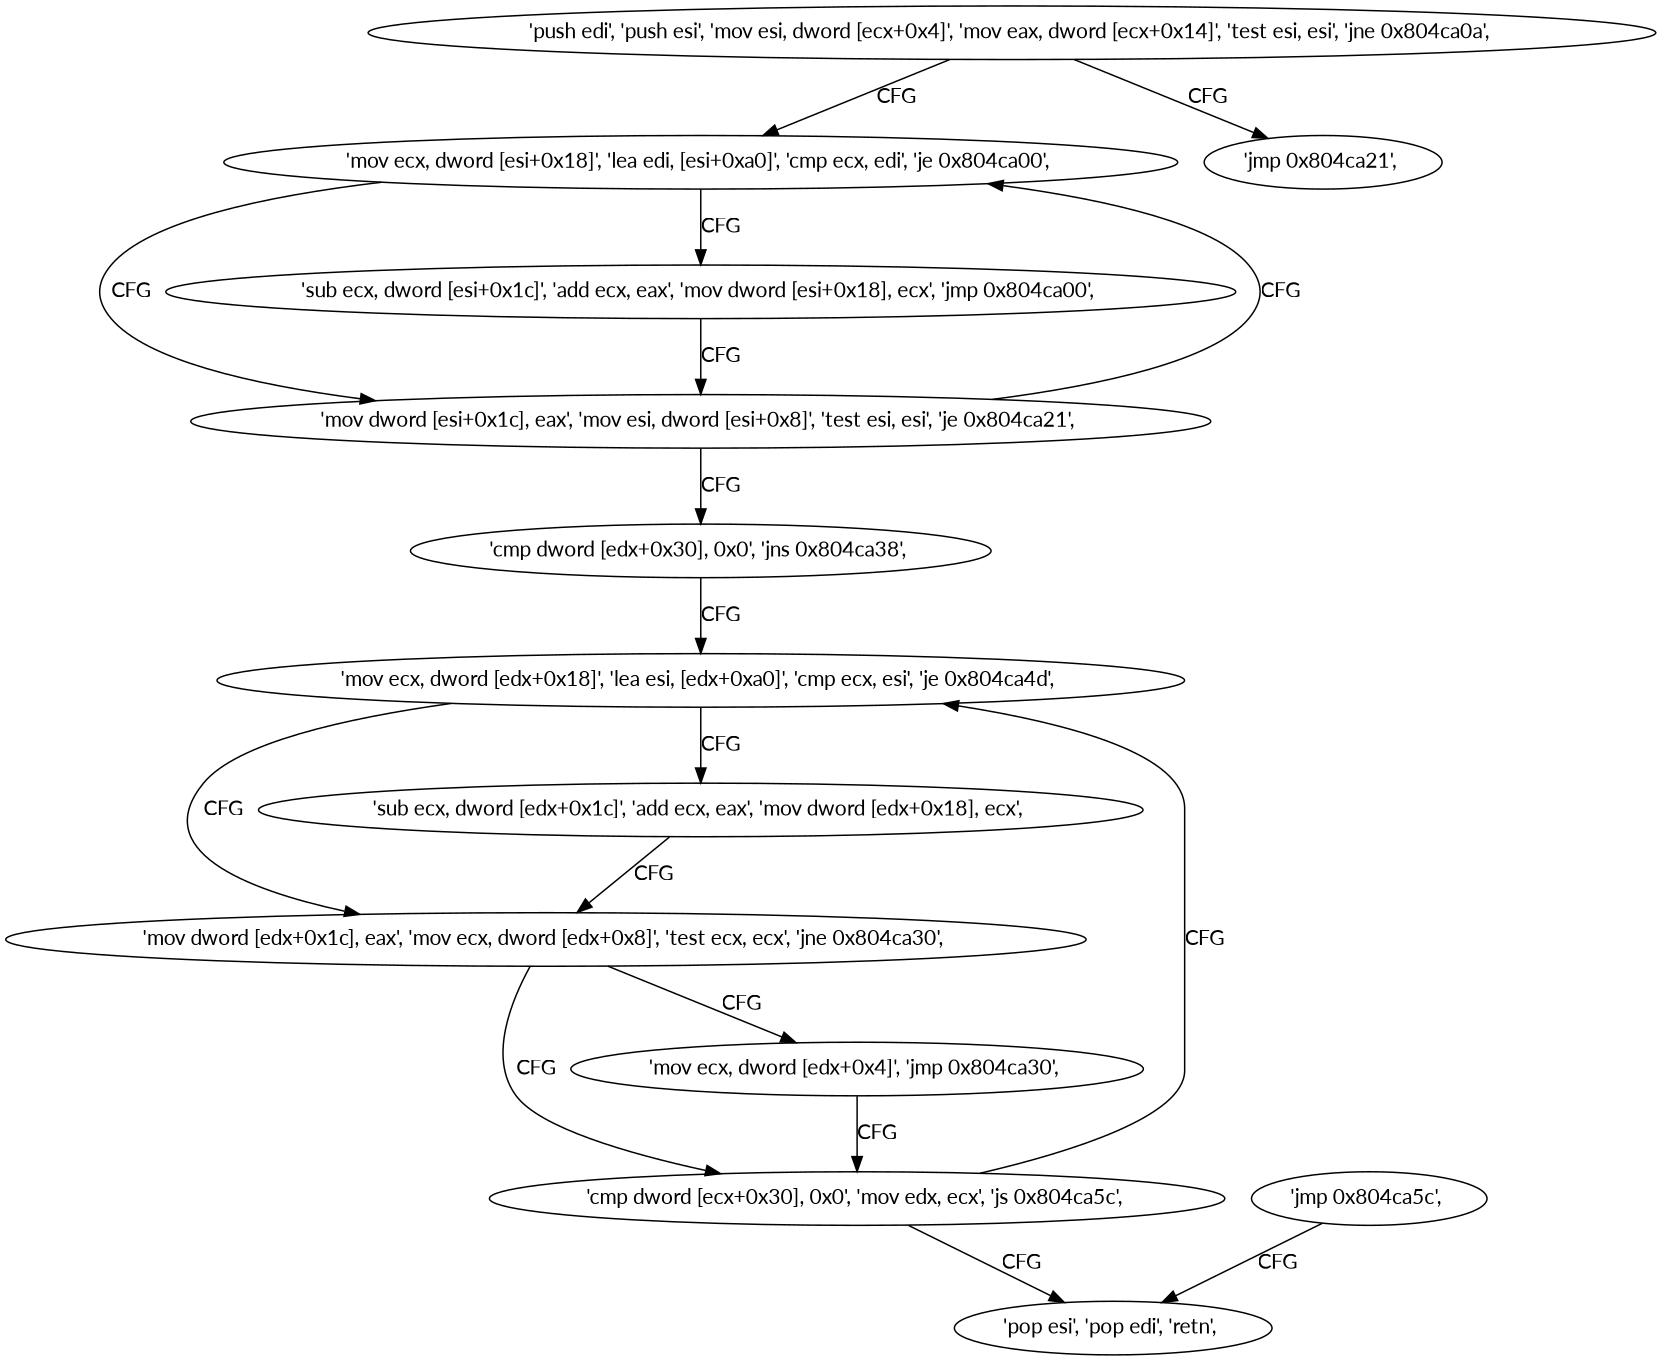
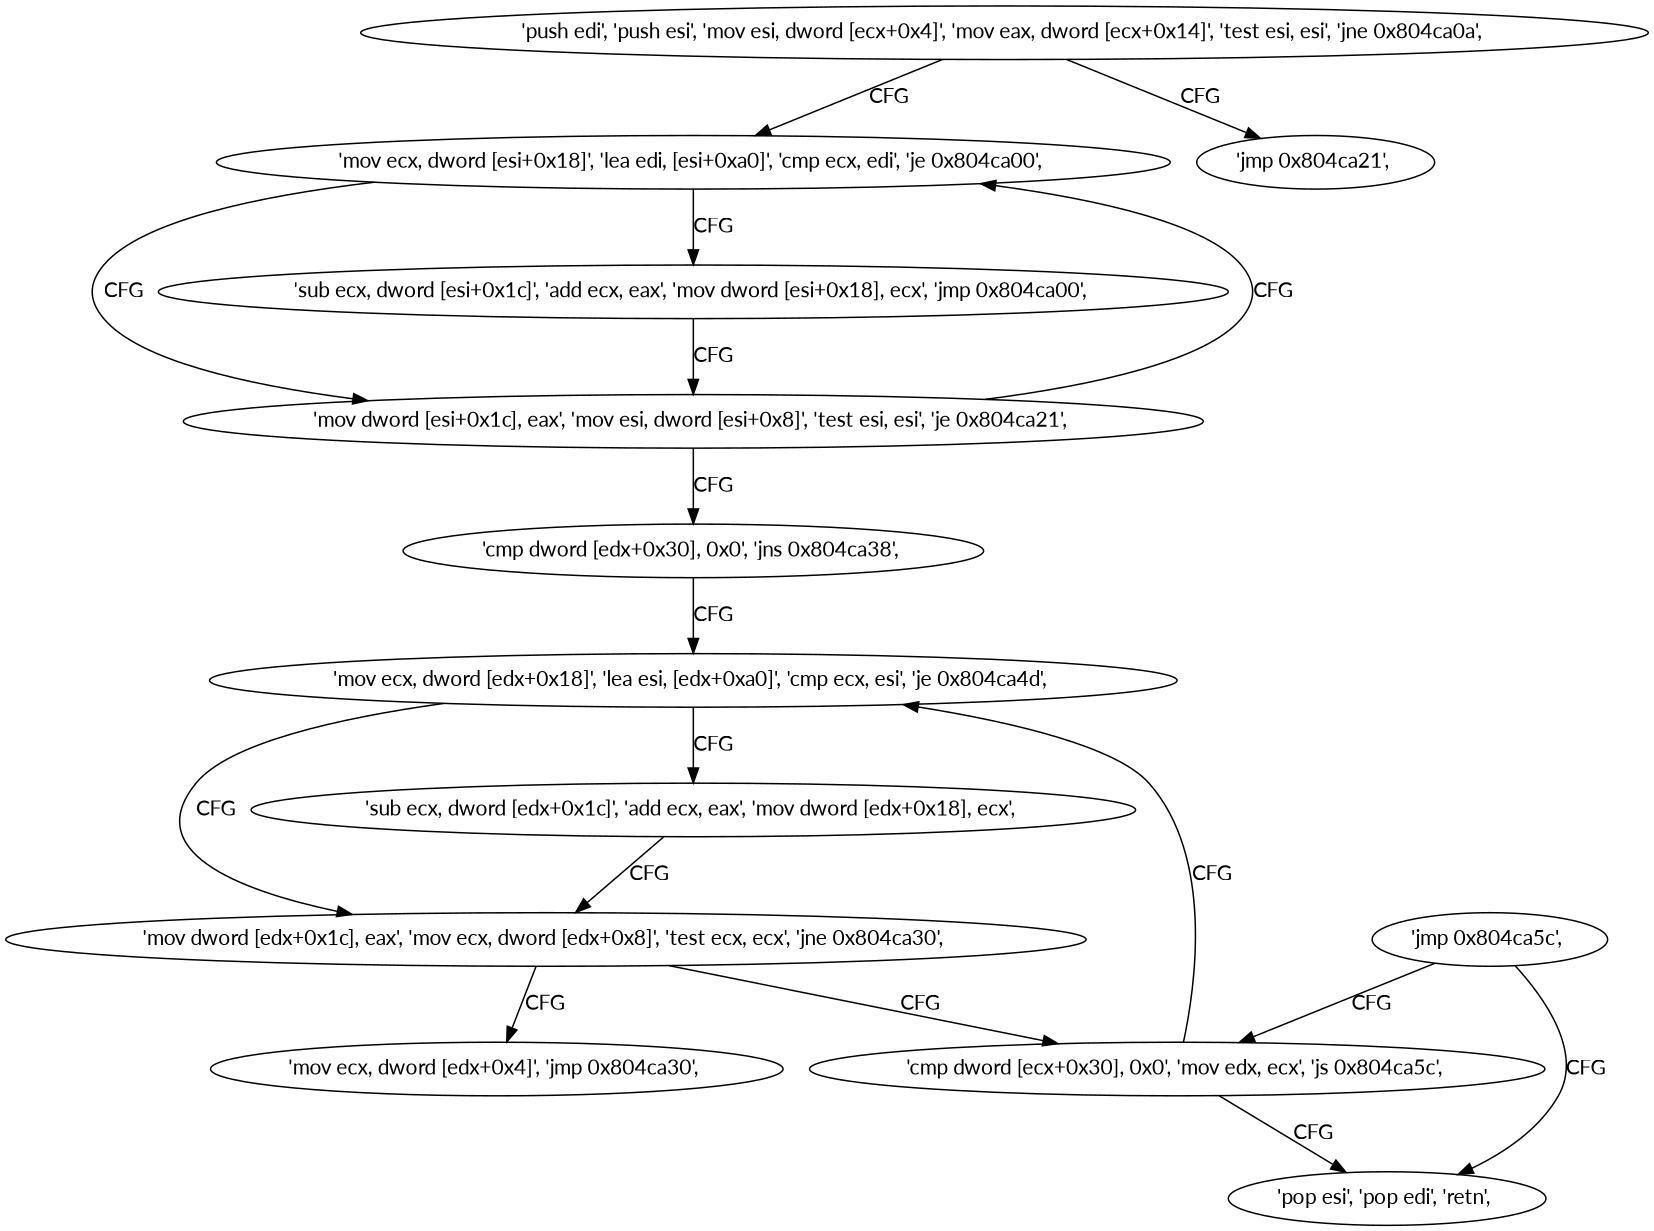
edge "'mov ecx, dword [edx+0x4]', 'jmp 0x804ca30'," -> "'cmp dword [ecx+0x30], 0x0', 'mov edx, ecx', 'js 0x804ca5c',": now "'jmp 0x804ca5c'," -> "'cmp dword [ecx+0x30], 0x0', 'mov edx, ecx', 'js 0x804ca5c',"
